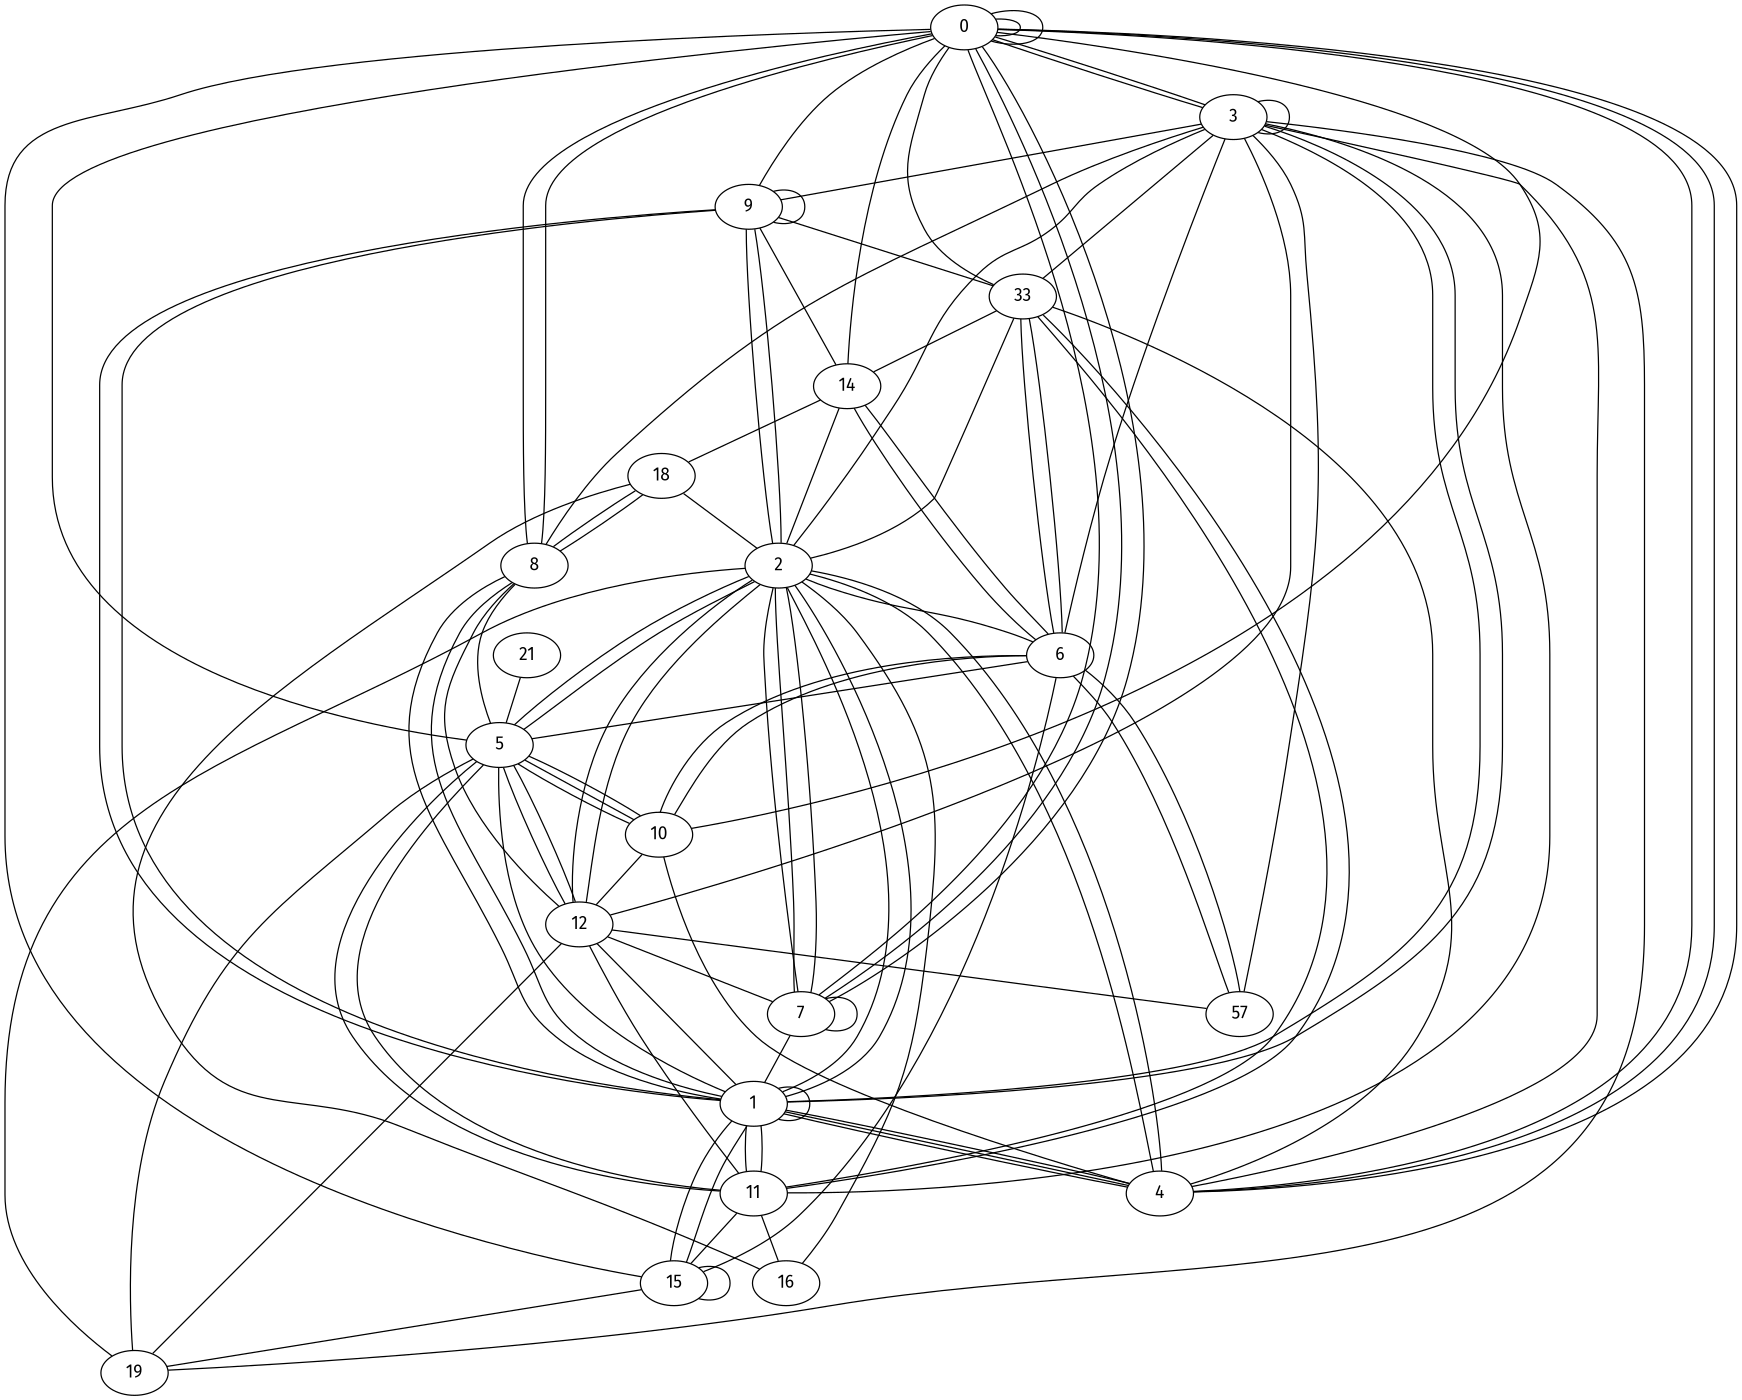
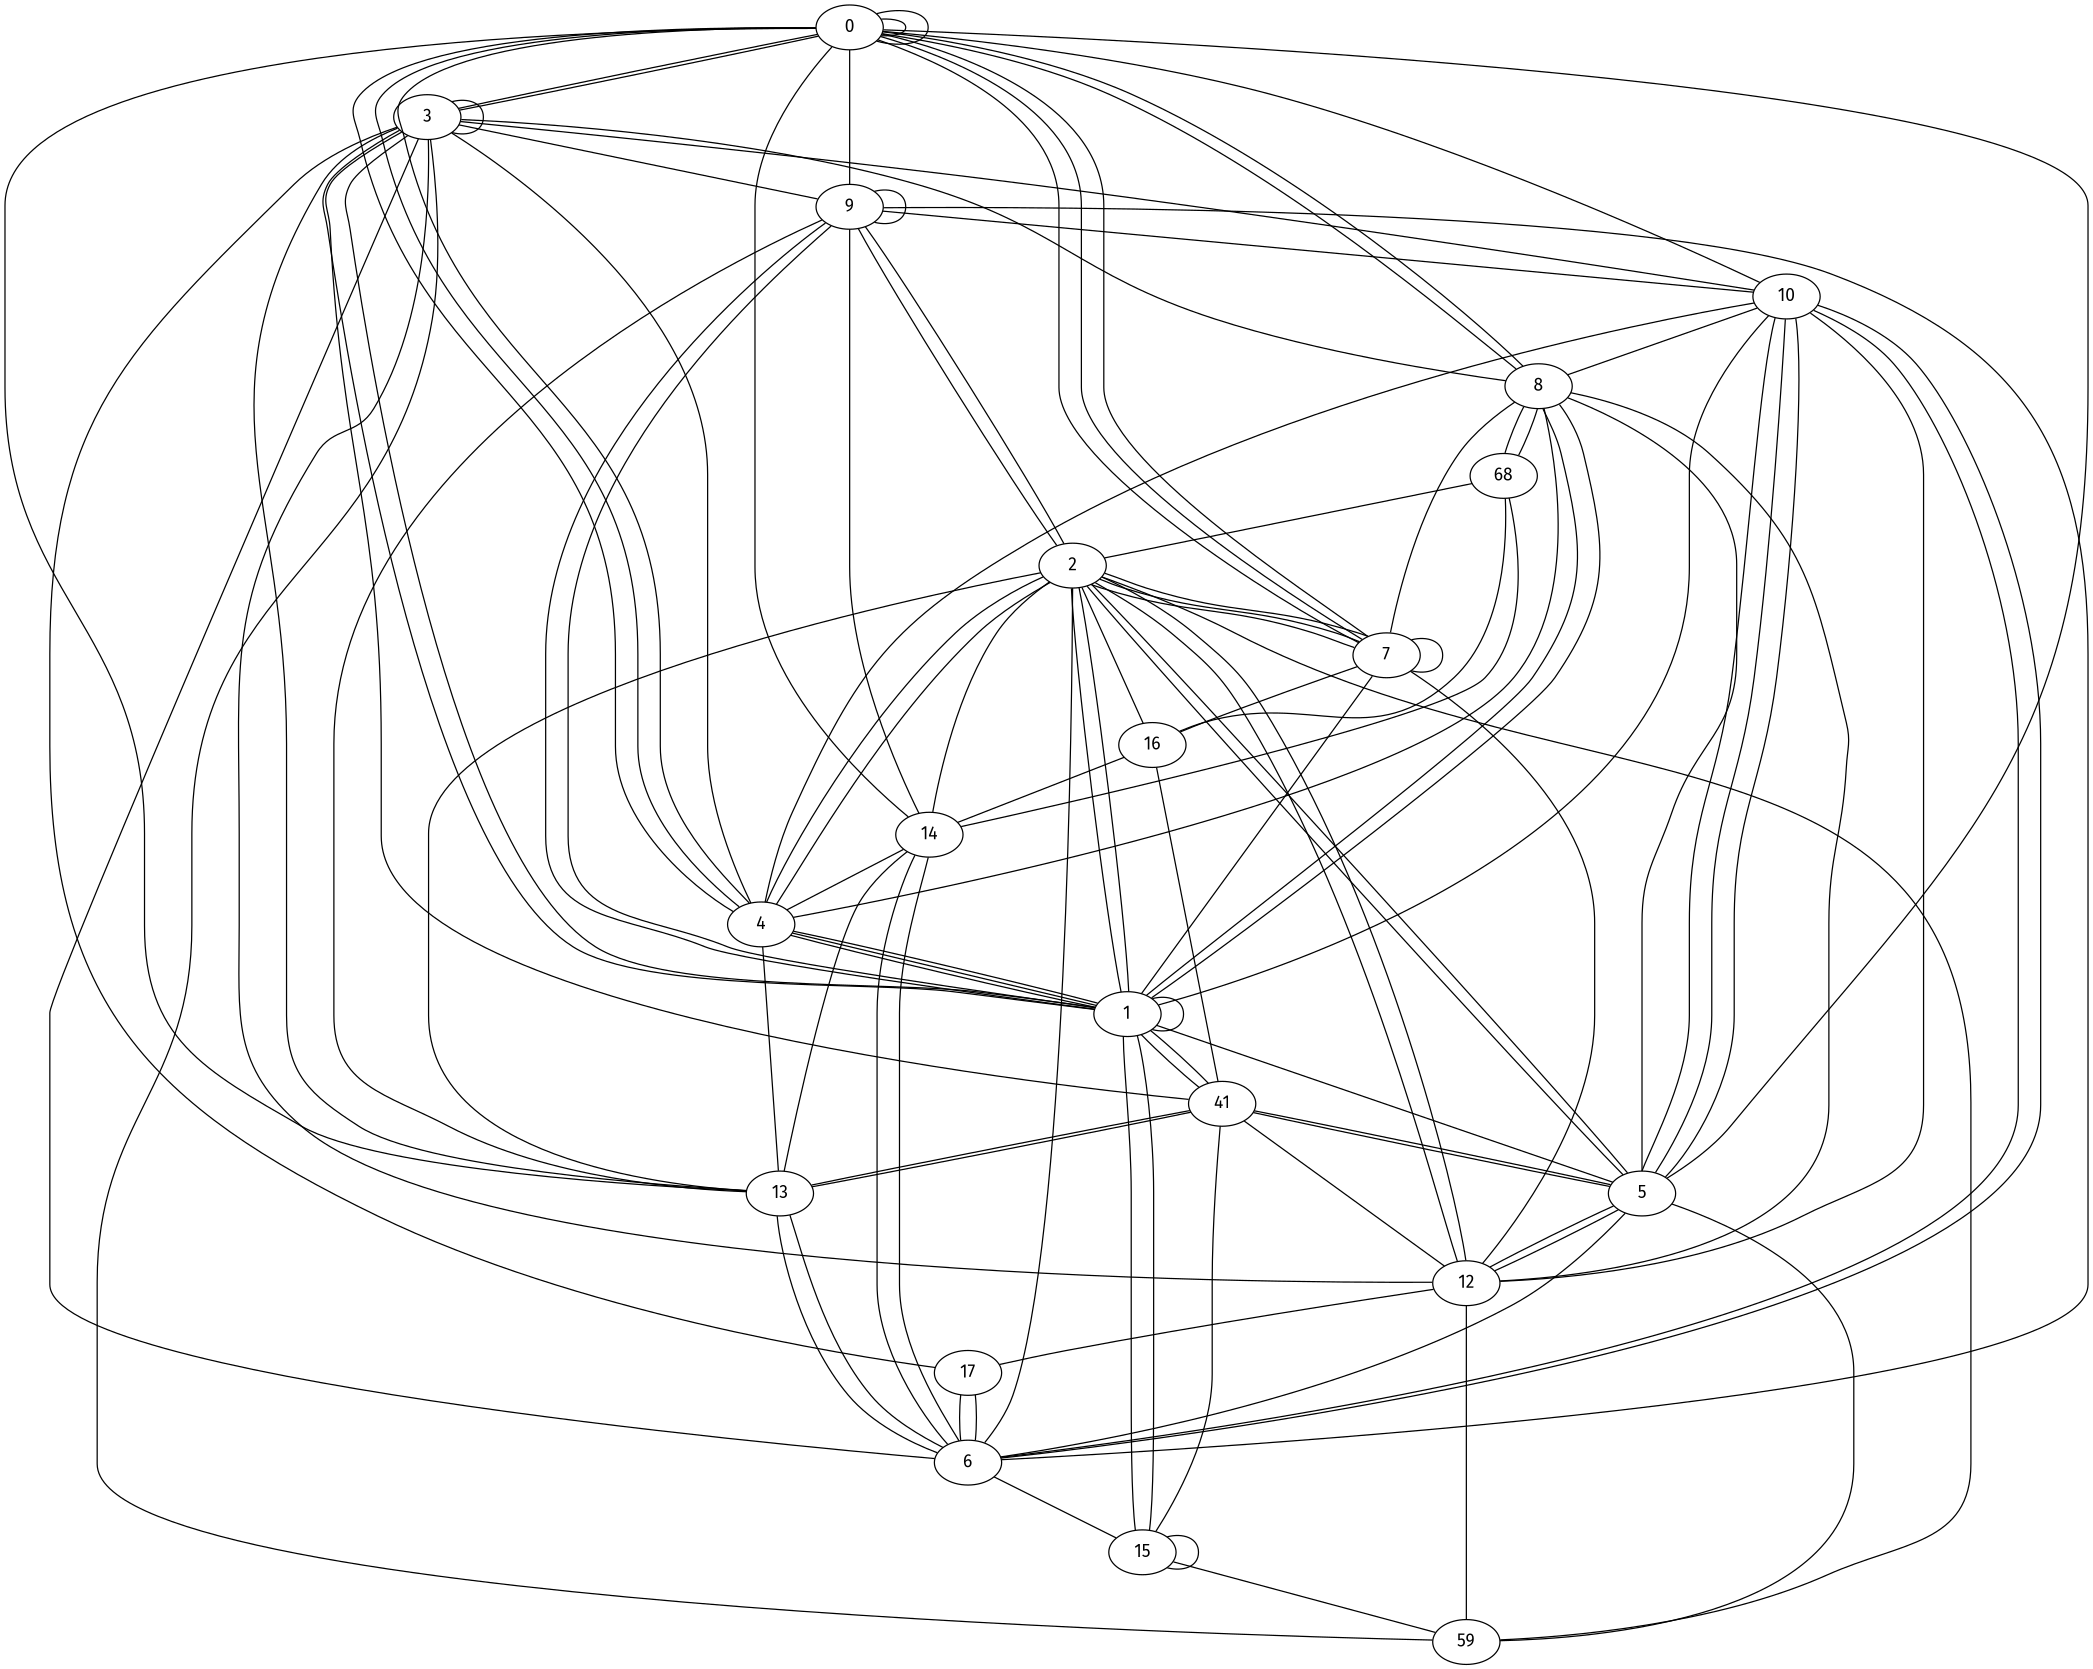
edge "9" -- "10": added
edge "3" -- "2": now "3" -- "10"
node "33": label "33" -> "13"
edge "10" -- "8": added
edge "0" -- "15": removed
node "18": label "18" -> "68"
edge "8" -- "7": added
node "21": removed
edge "7" -- "16": added
edge "16" -- "14": added
edge "8" -- "4": added
edge "9" -- "6": added
edge "14" -- "4": added
edge "12" -- "1": now "10" -- "1"
node "57": label "57" -> "17"
node "11": label "11" -> "41"
node "19": label "19" -> "59"
